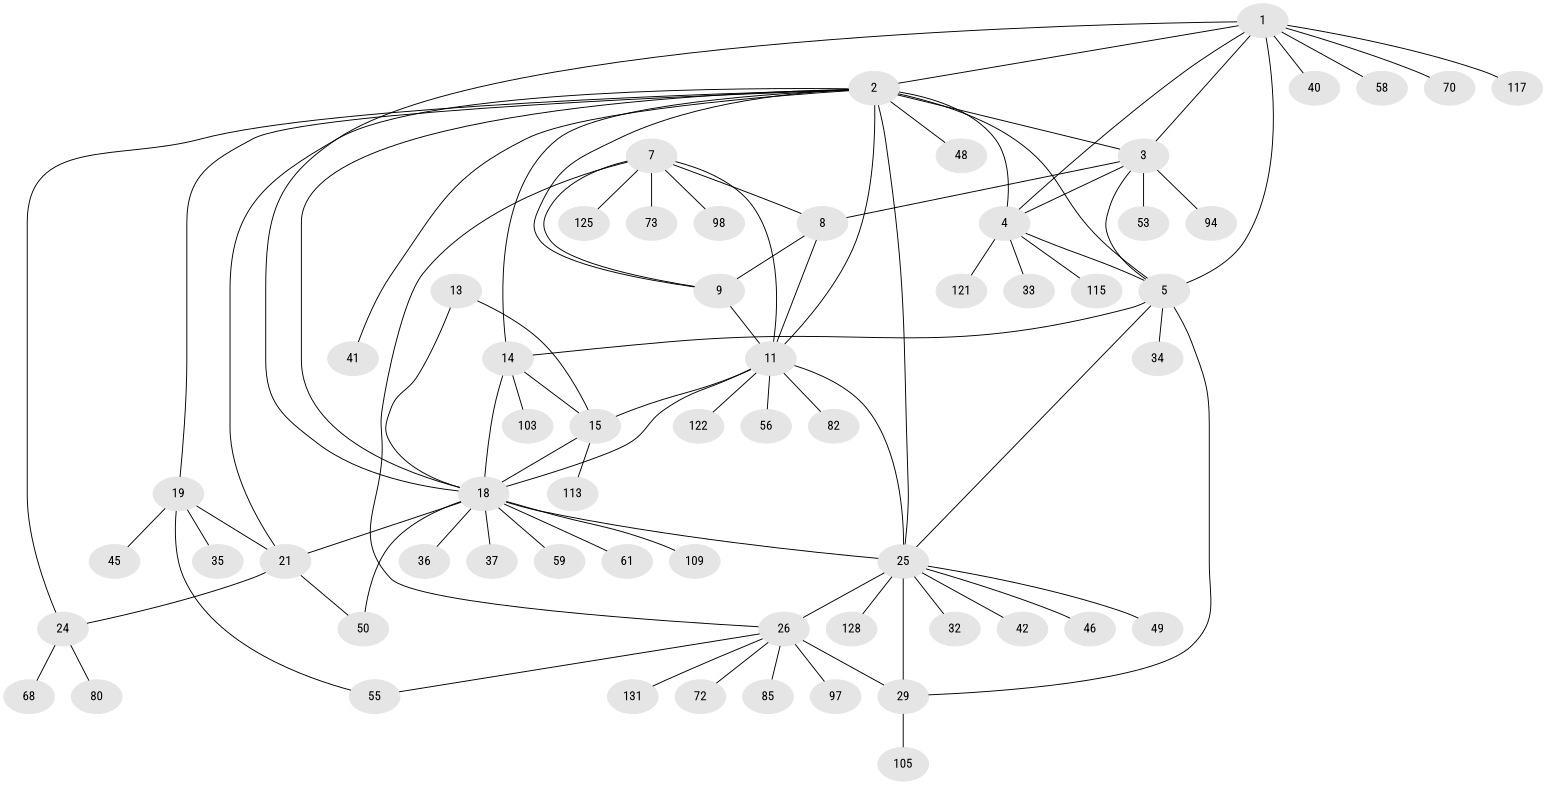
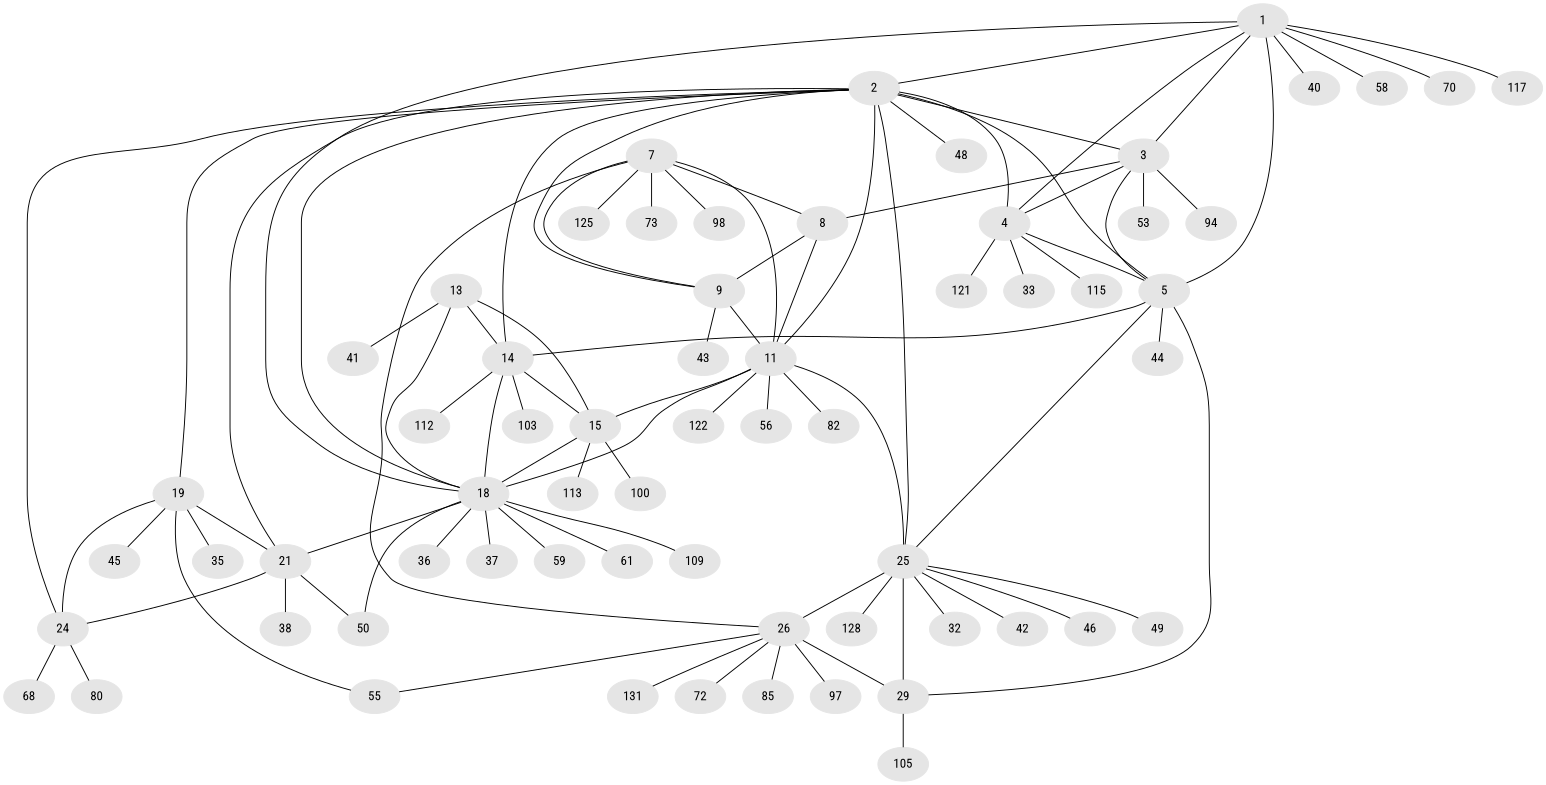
edge "2" -- "41": now "13" -- "41"
edge "13" -- "14": added
node "43": added
node "34": label "34" -> "44"
node "112": added
node "100": added
edge "18" -- "25": removed
edge "19" -- "24": added
node "38": added
